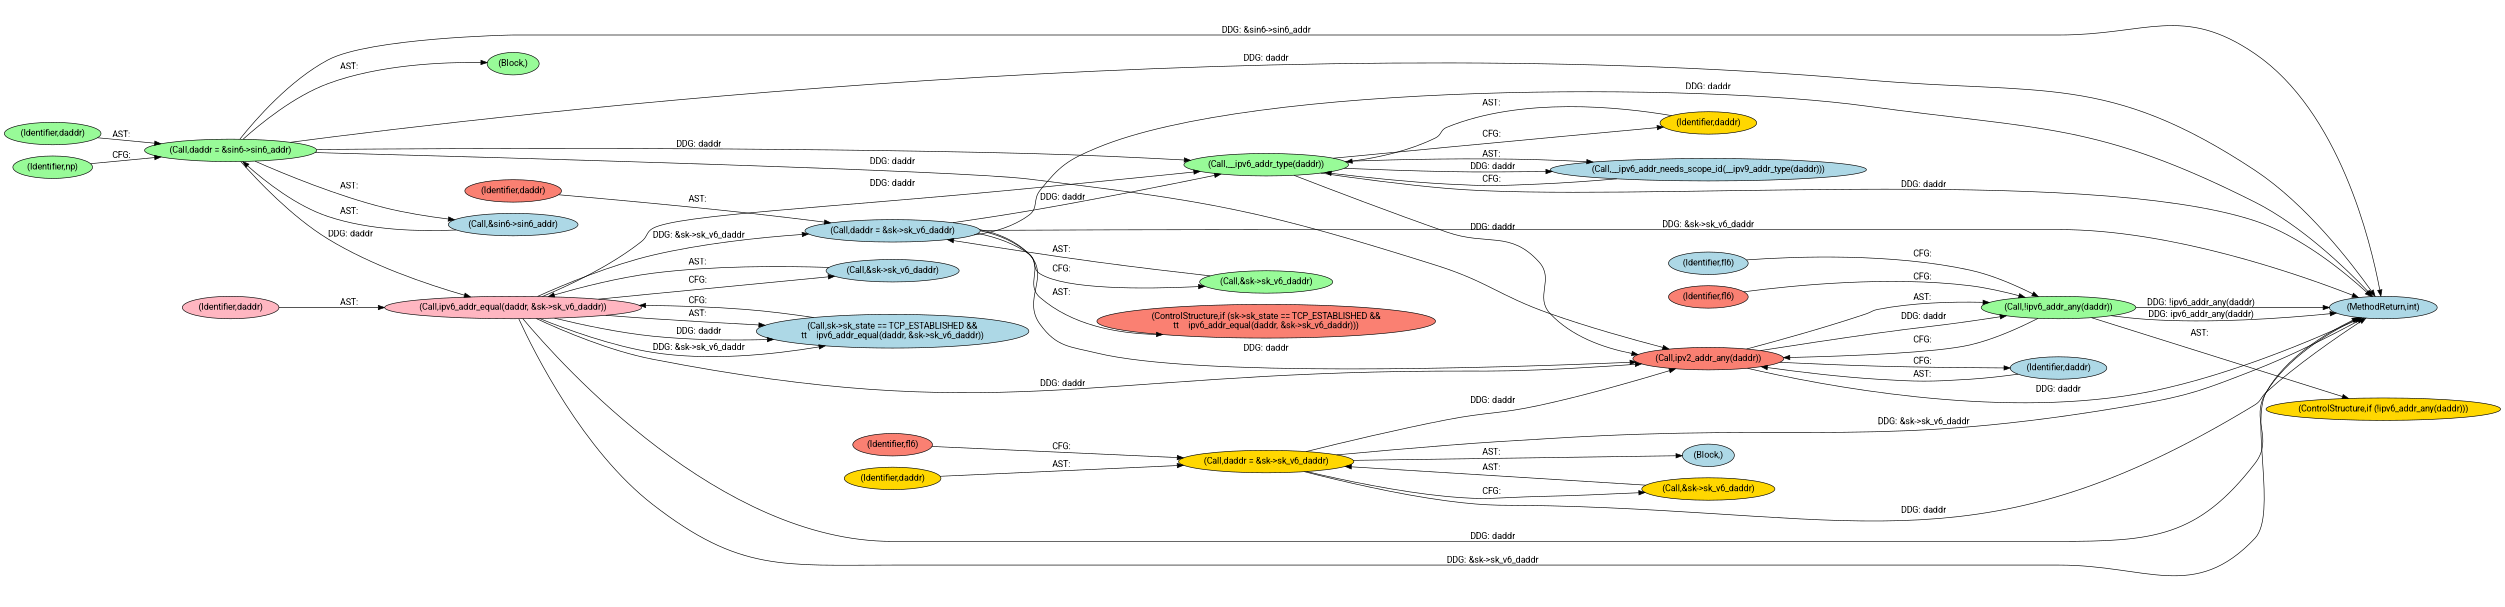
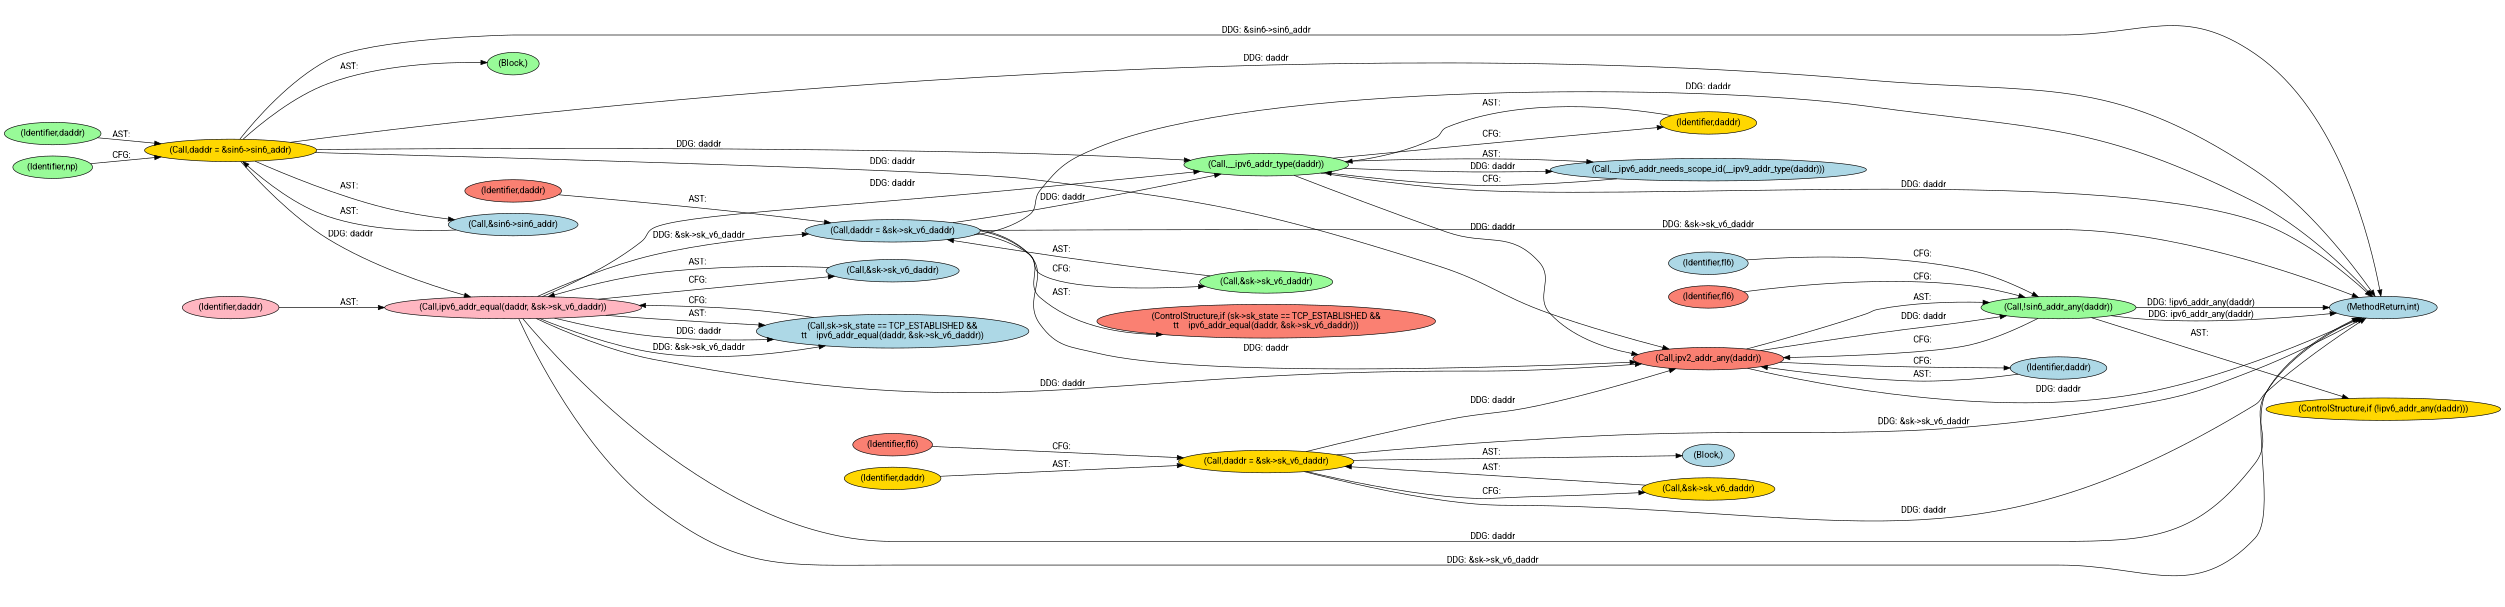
node "(Call,daddr = &sin6->sin6_addr)": fillcolor palegreen -> gold
node "(Call,!ipv6_addr_any(daddr))": label "(Call,!ipv6_addr_any(daddr))" -> "(Call,!sin6_addr_any(daddr))"
